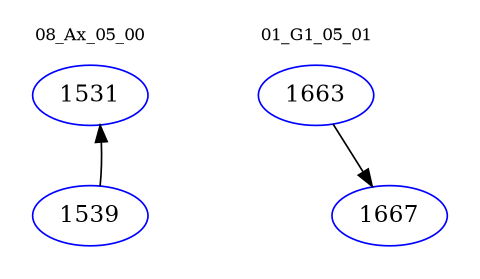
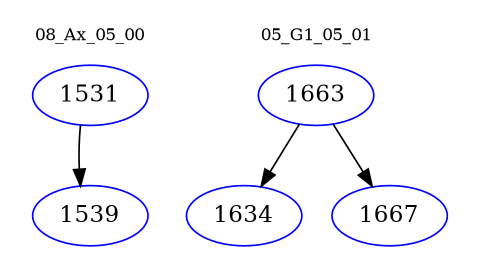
cluster "01_G1_05_01": label "01_G1_05_01" -> "05_G1_05_01"
edge "1539" -> "1531": reversed
node "1634": added
